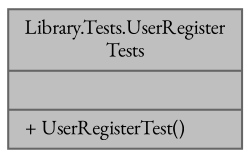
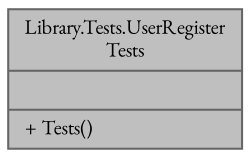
node "Library.Tests.UserRegister": text "+ UserRegisterTest()" -> "+ Tests()"
